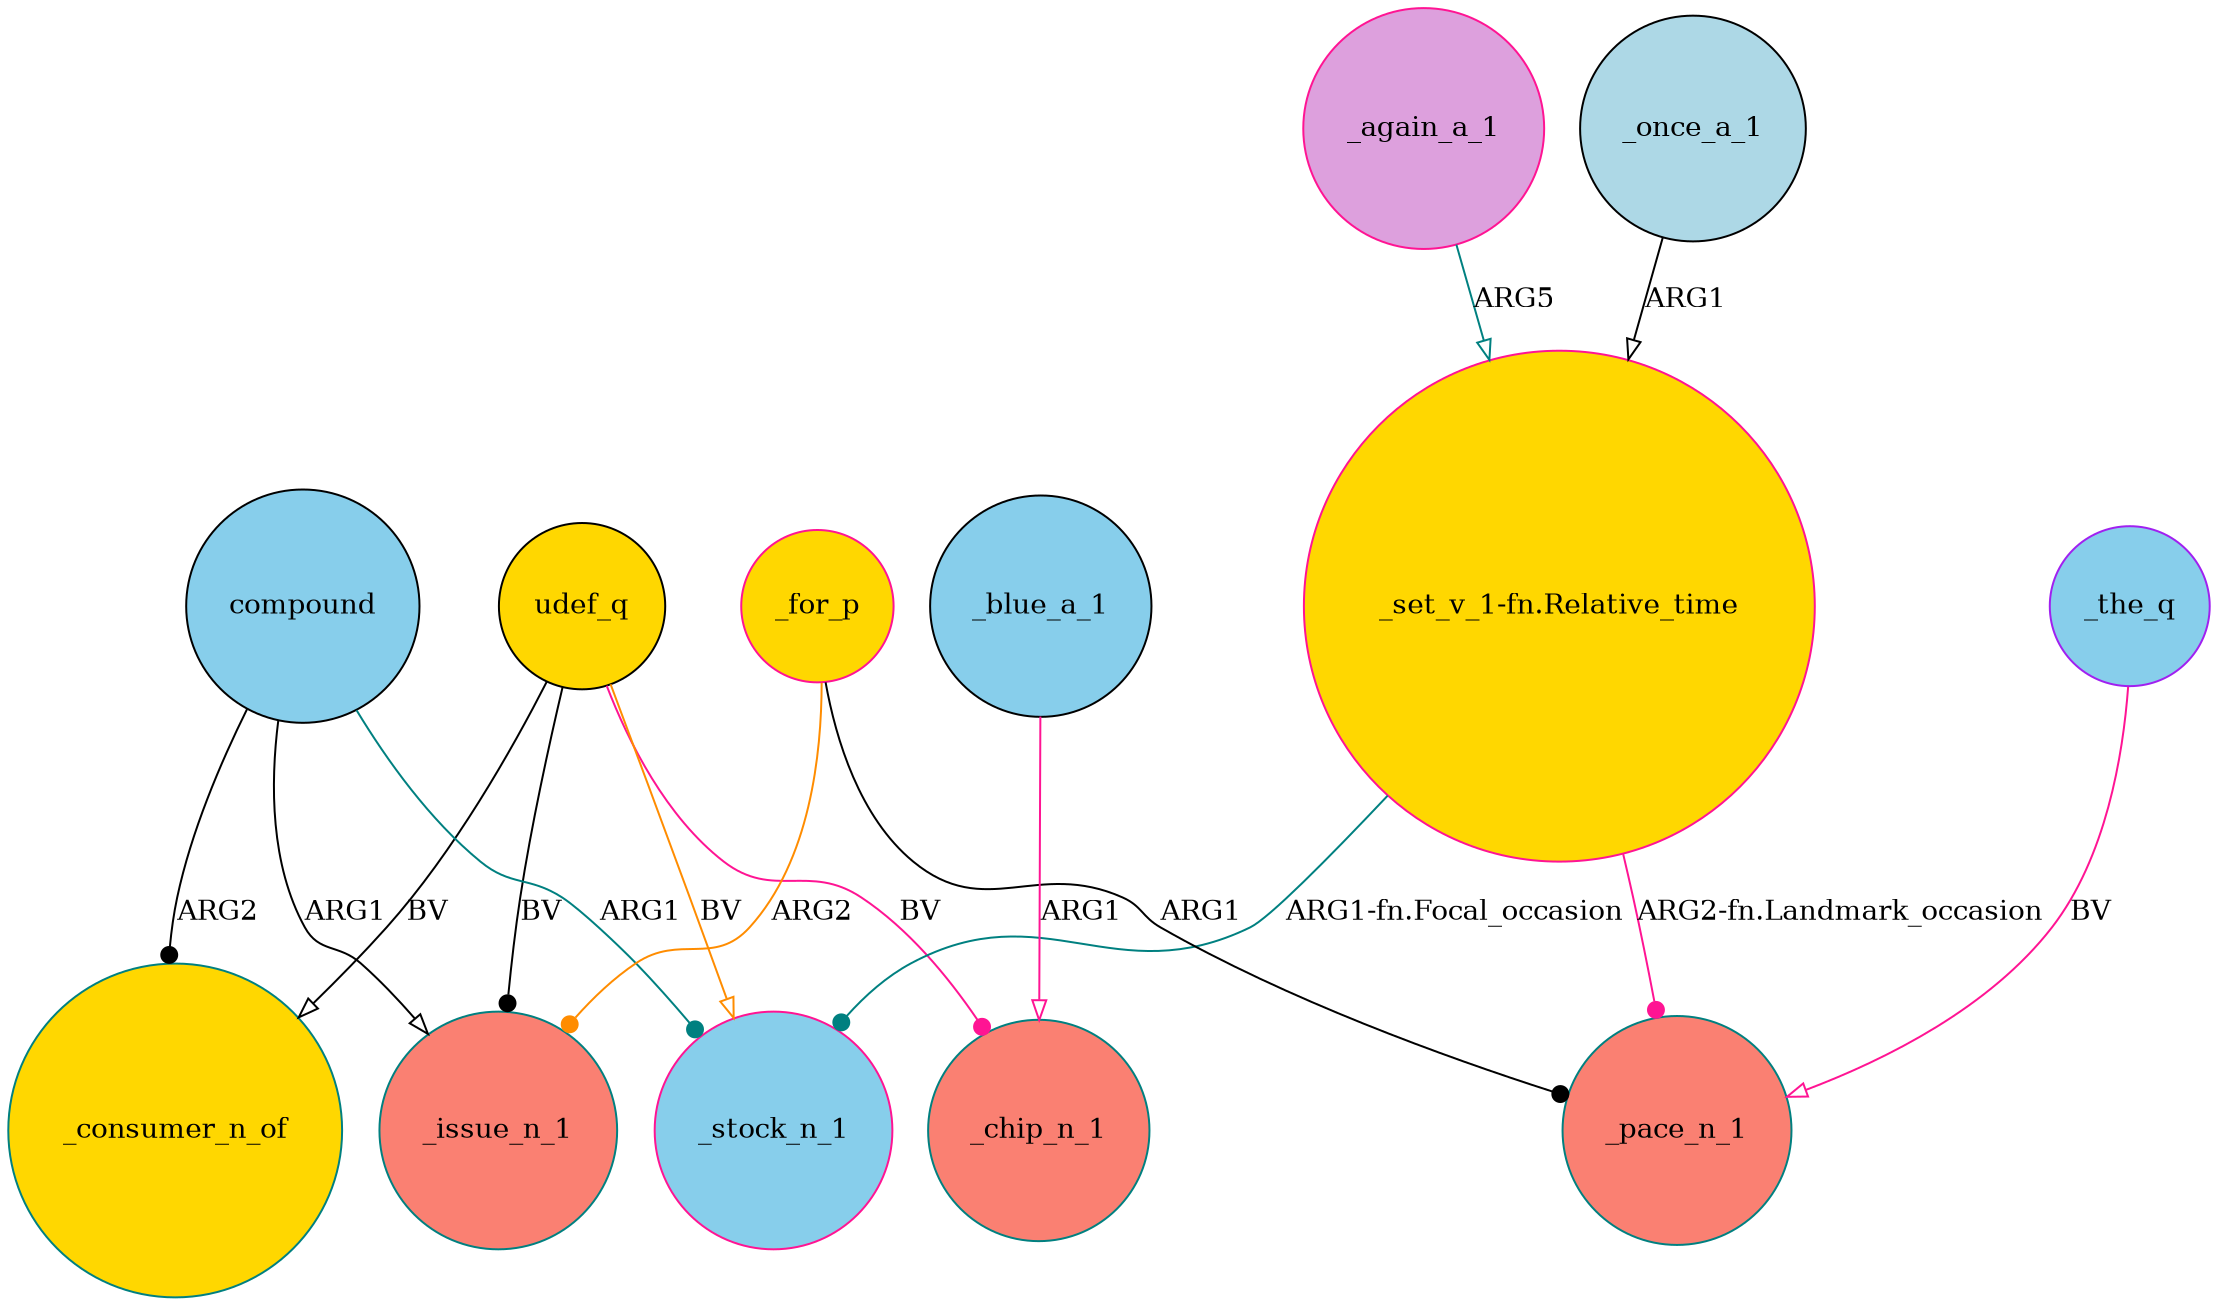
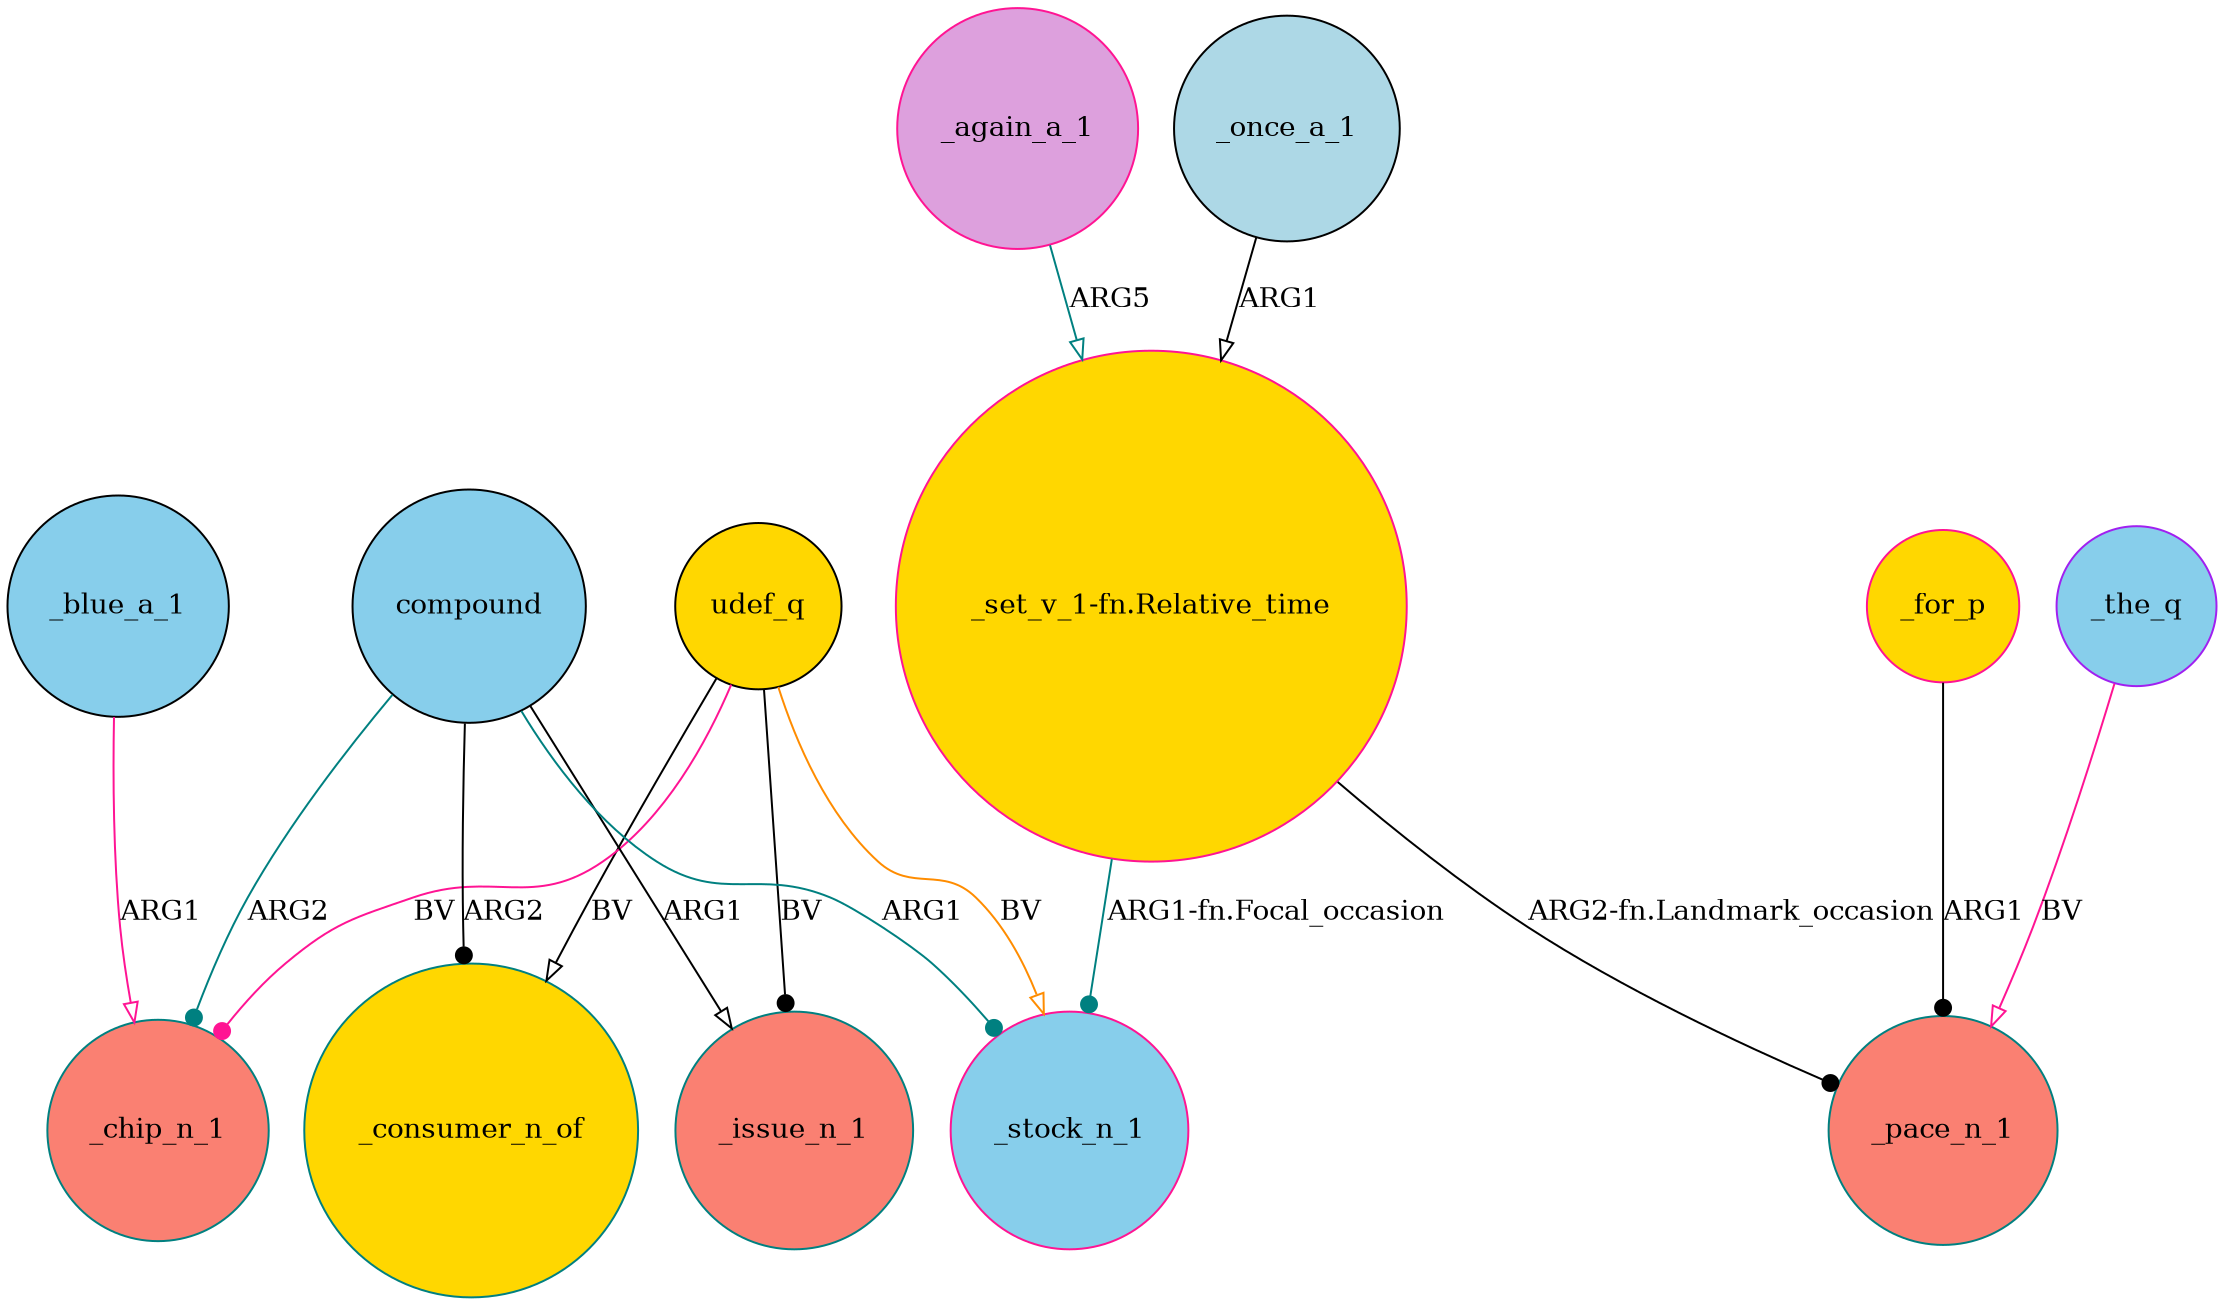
edge "compound" -> "_chip_n_1": added, label "ARG2"
edge "_for_p" -> "_issue_n_1": removed, label "ARG2"
edge "_set_v_1-fn.Relative_time" -> "_pace_n_1": color deeppink -> black
